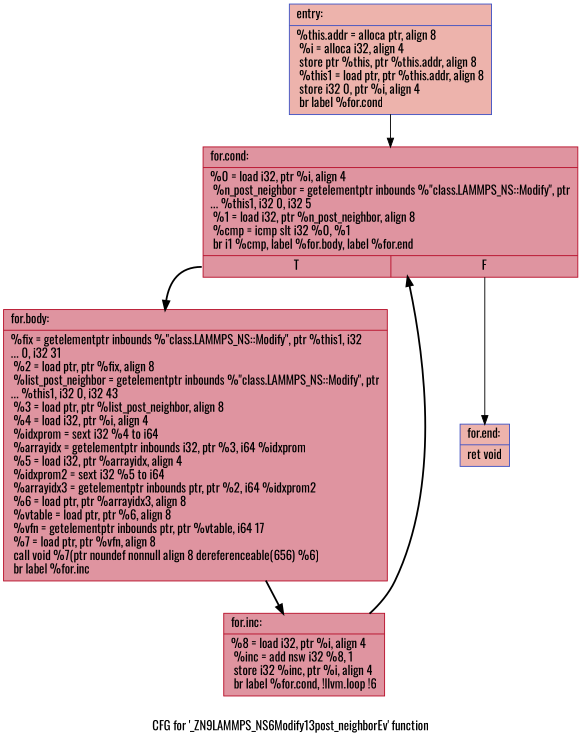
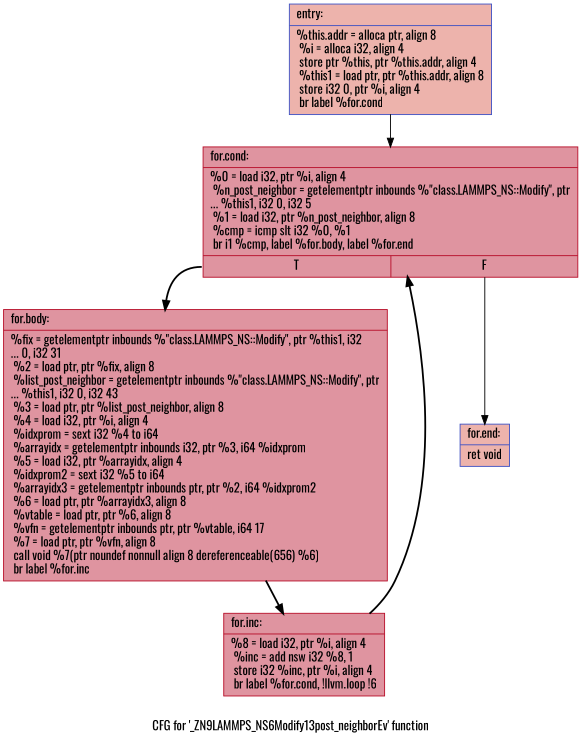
node "entry:": text "store ptr %this, ptr %this.addr, align 8" -> "store ptr %this, ptr %this.addr, align 4"
